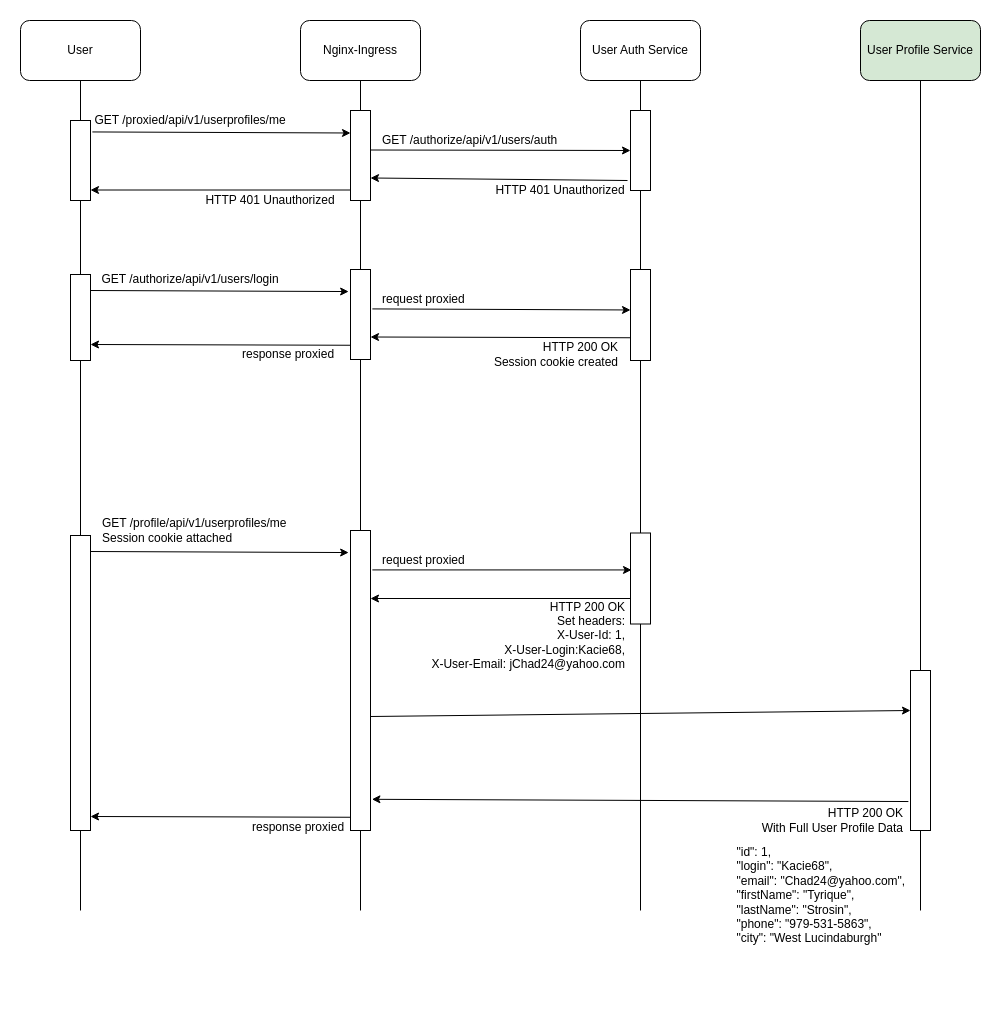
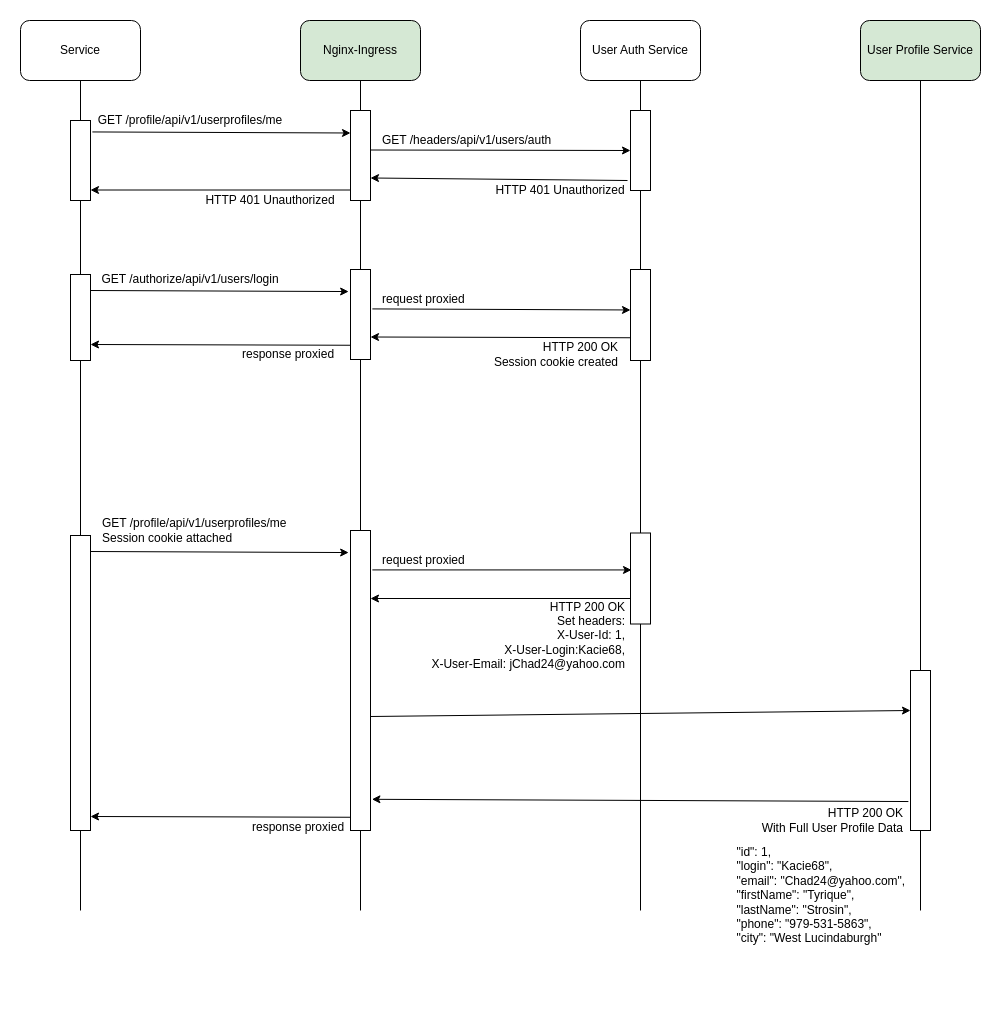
node "User": label "User" -> "Service"
node "Nginx-Ingress": fillcolor #ffffff -> #d5e8d4
node "GET /proxied/api/v1/userprofiles/me": label "GET /proxied/api/v1/userprofiles/me" -> "GET /profile/api/v1/userprofiles/me"
node "GET /authorize/api/v1/users/auth": label "GET /authorize/api/v1/users/auth" -> "GET /headers/api/v1/users/auth"
